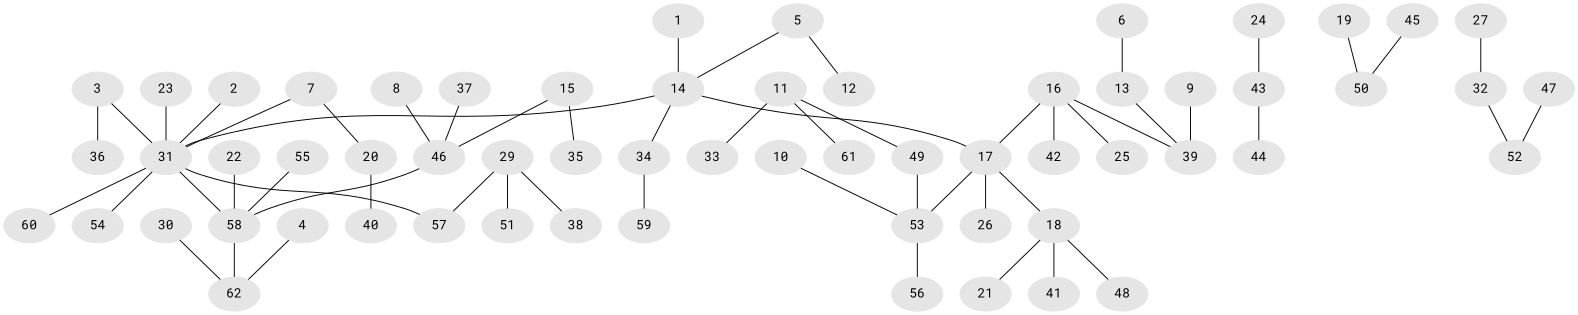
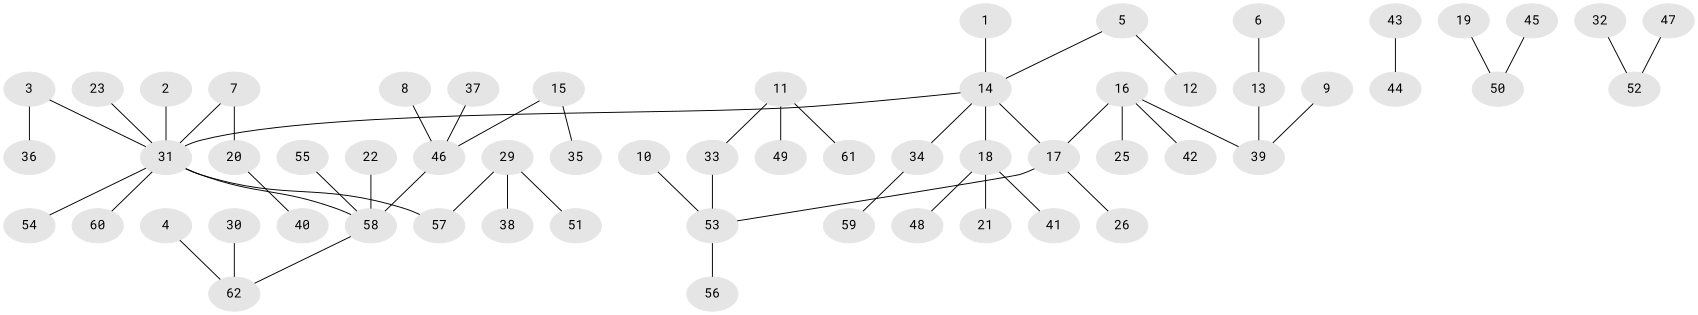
node "24": removed
node "27": removed
edge "49" -- "53": now "33" -- "53"
edge "17" -- "18": now "14" -- "18"
